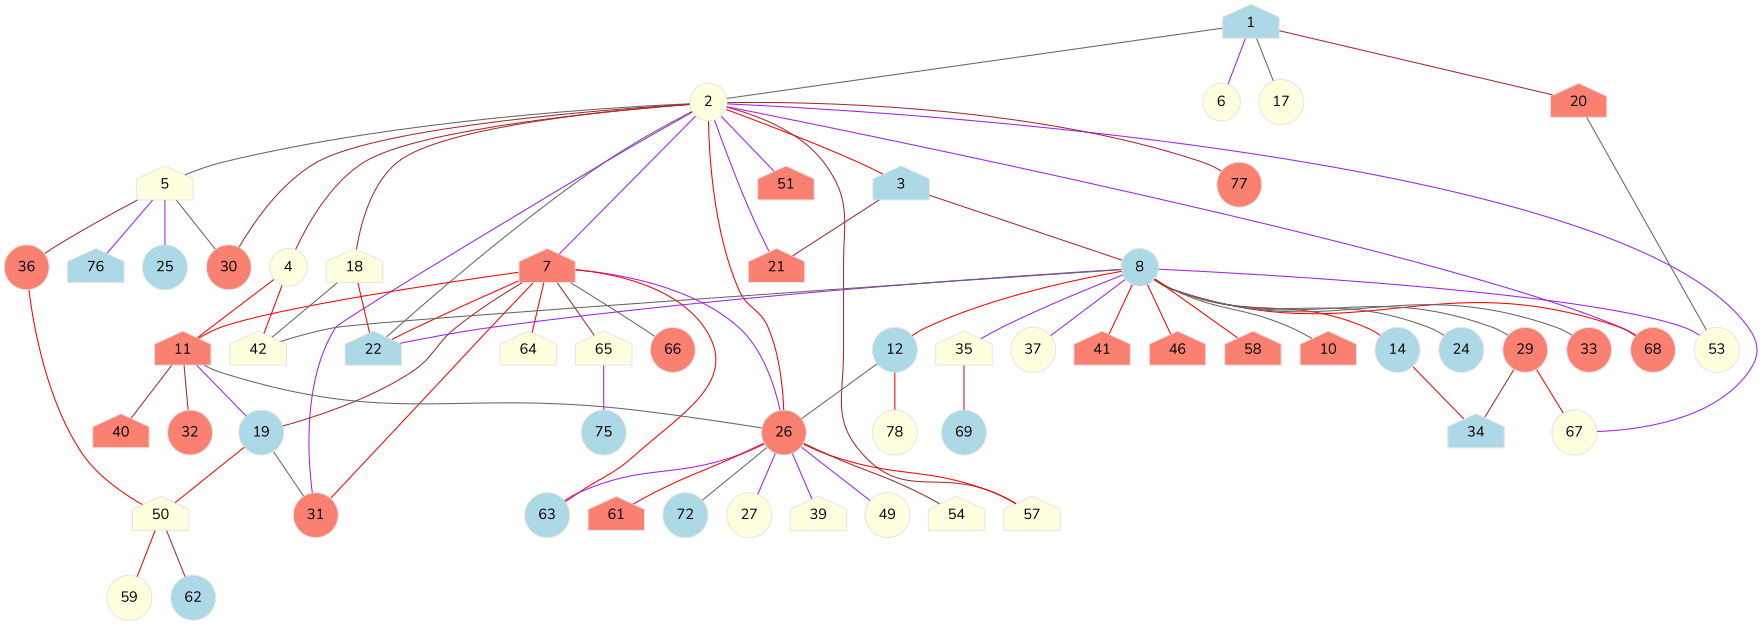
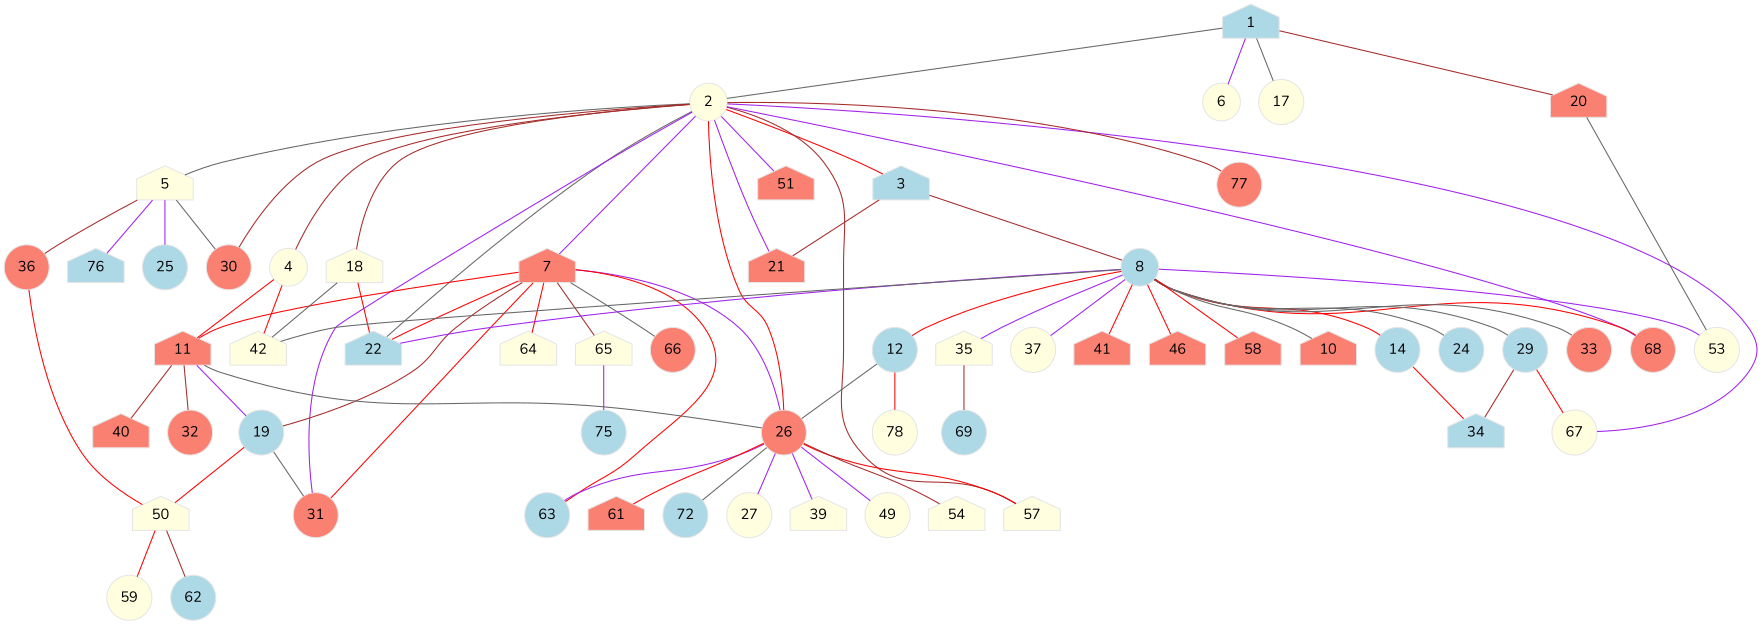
node "29": fillcolor salmon -> lightblue
